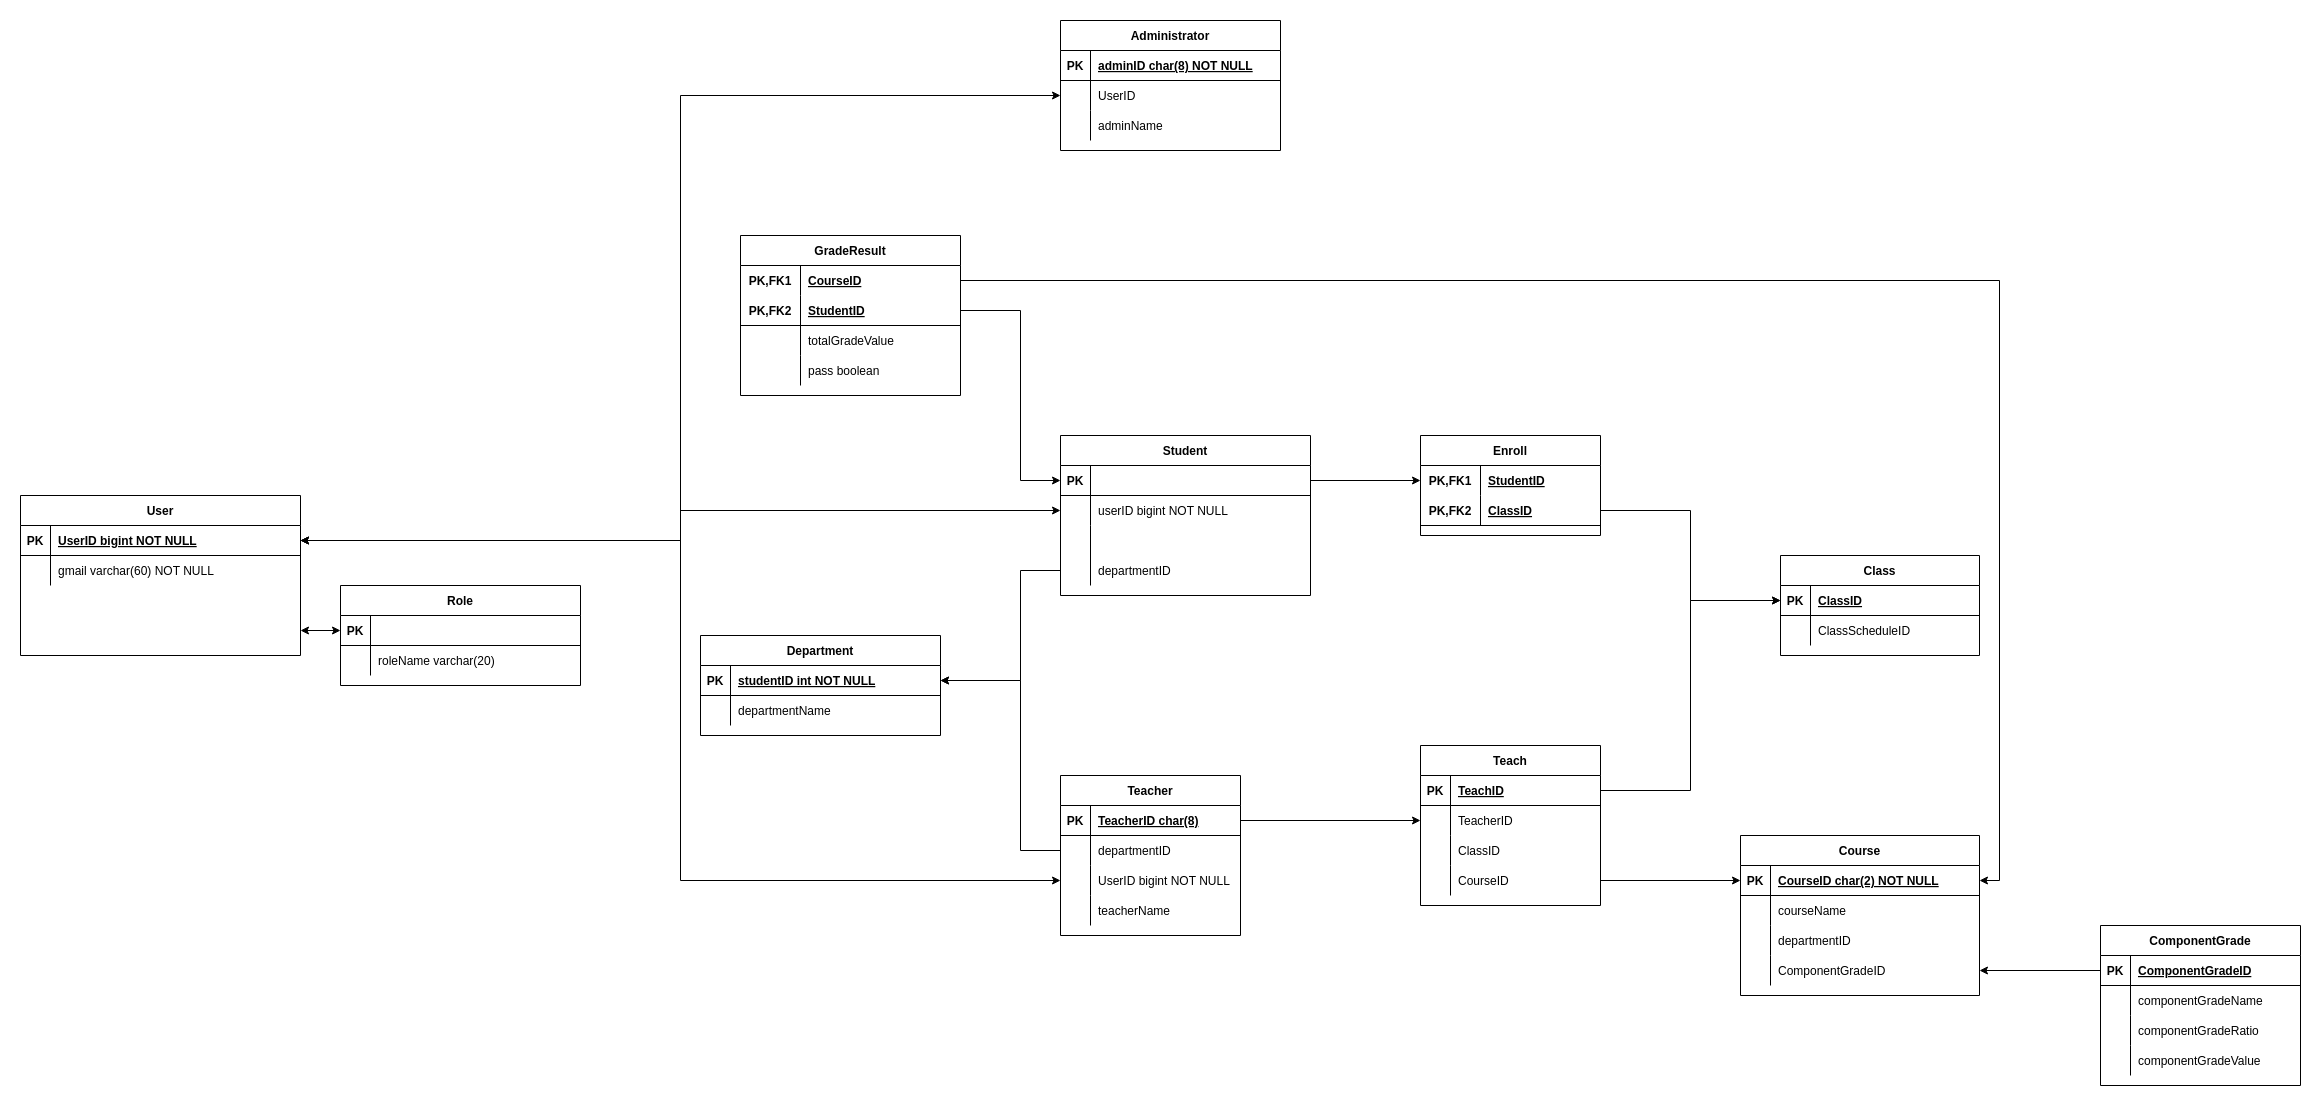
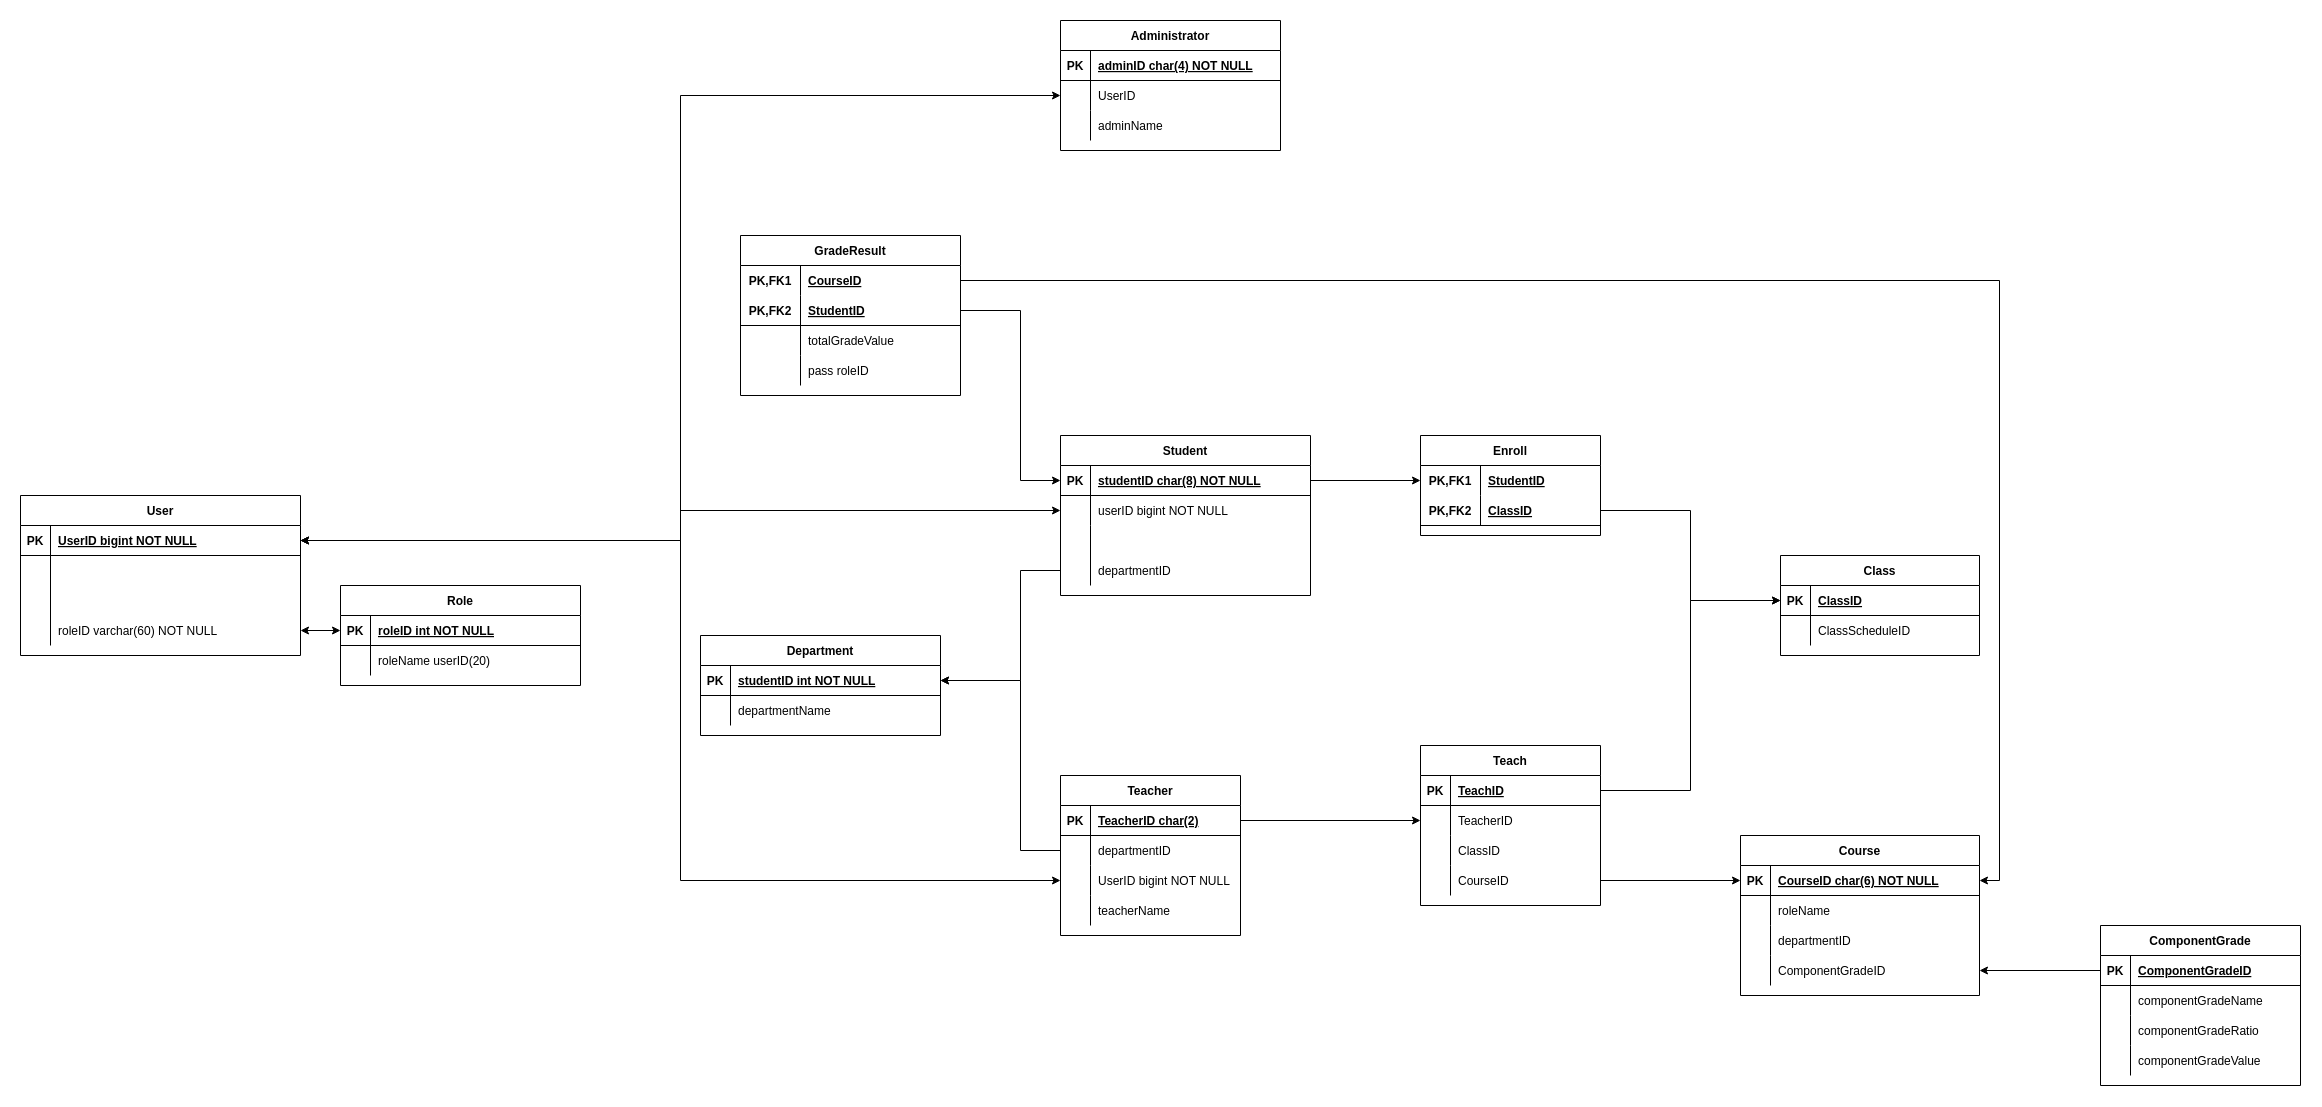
node "adminID char(8) NOT NULL": label "adminID char(8) NOT NULL" -> "adminID char(4) NOT NULL"
node "pass boolean": label "pass boolean" -> "pass roleID"
node "studentID char(8) NOT NULL": added
node "gmail varchar(60) NOT NULL": removed
node "roleID varchar(60) NOT NULL": added
node "roleID int NOT NULL": added
node "roleName varchar(20)": label "roleName varchar(20)" -> "roleName userID(20)"
node "TeacherID char(8)": label "TeacherID char(8)" -> "TeacherID char(2)"
node "CourseID char(2) NOT NULL": label "CourseID char(2) NOT NULL" -> "CourseID char(6) NOT NULL"
node "courseName": label "courseName" -> "roleName"
